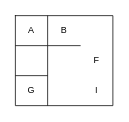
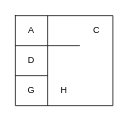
node "B": removed
node "C": added
node "D": added
node "F": removed
node "H": added
node "I": removed
